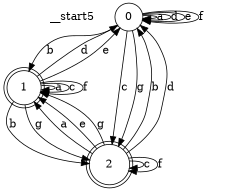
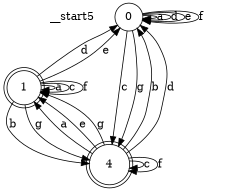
edge "0" -> "1": removed, label "b"
node "2": label "2" -> "4"
